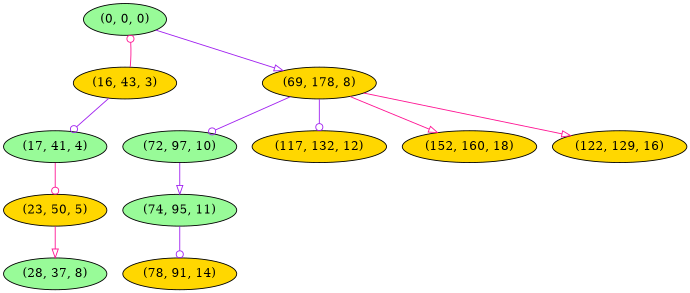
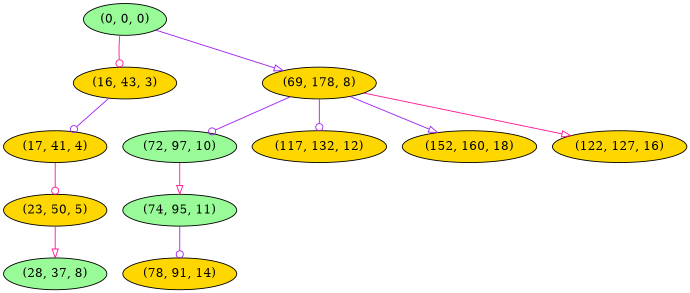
edge "(16, 43, 3)" -> "(0, 0, 0)": reversed
edge "(69, 178, 8)" -> "(152, 160, 18)": color deeppink -> purple
node "(17, 41, 4)": fillcolor palegreen -> gold
node "(122, 129, 16)": label "(122, 129, 16)" -> "(122, 127, 16)"
edge "(72, 97, 10)" -> "(74, 95, 11)": color purple -> deeppink
